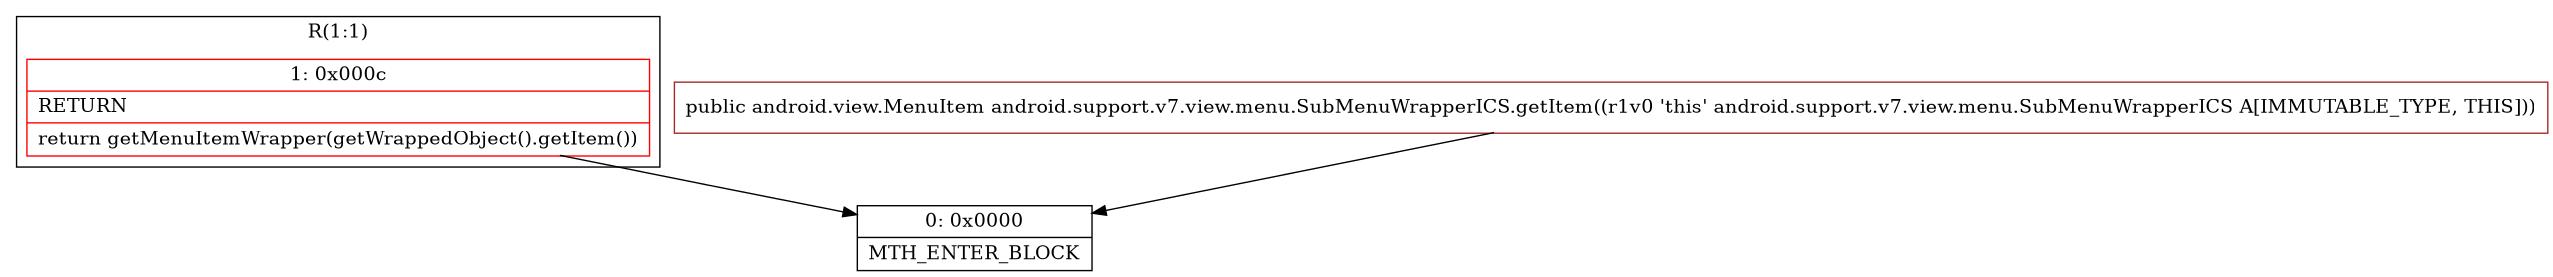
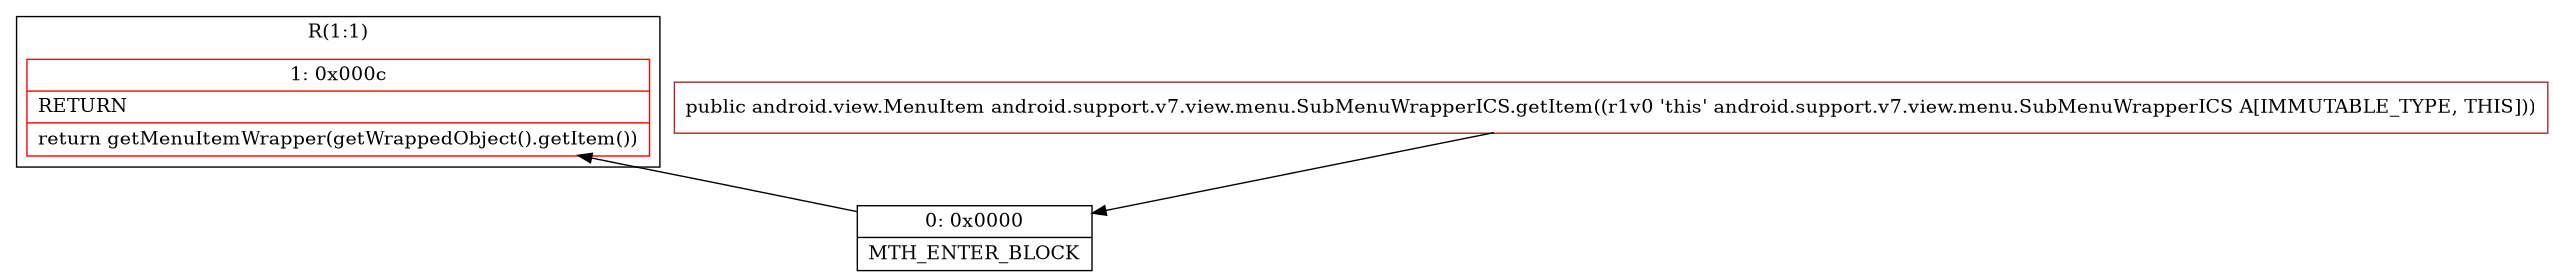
edge "1: 0x000c" -> "0: 0x0000": reversed
